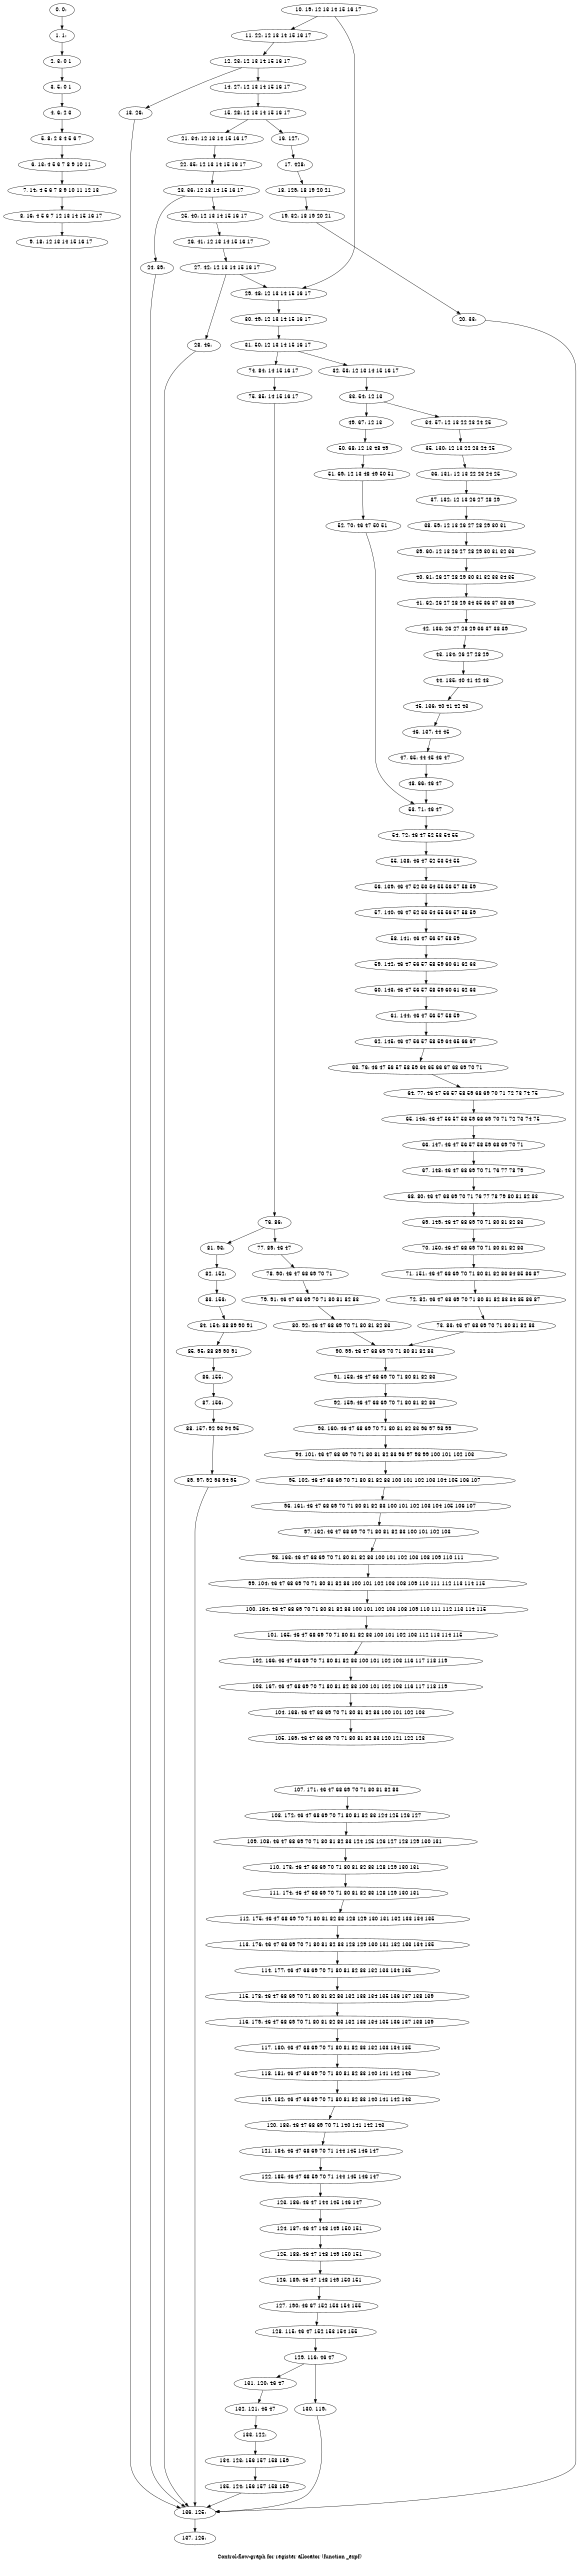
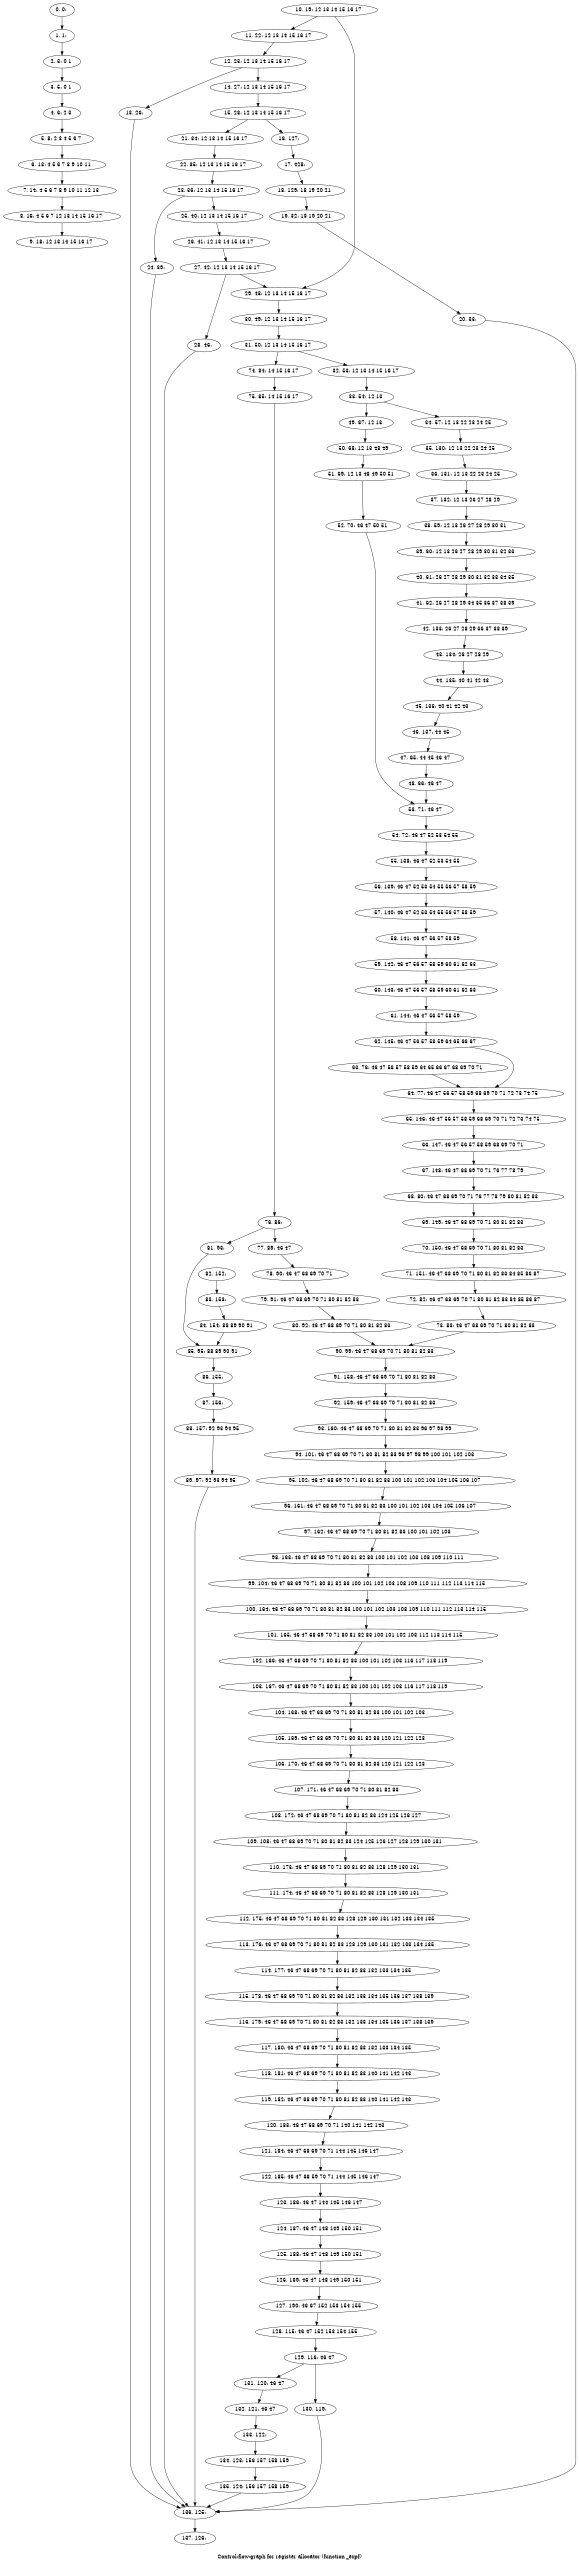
edge "62, 145: 46 47 56 57 58 59 64 65 66 67" -> "63, 76: 46 47 56 57 58 59 64 65 66 67 68 69 70 71": now "62, 145: 46 47 56 57 58 59 64 65 66 67" -> "64, 77: 46 47 56 57 58 59 68 69 70 71 72 73 74 75"
edge "81, 93:" -> "82, 152:": now "81, 93:" -> "85, 95: 88 89 90 91"
node "39, 97: 92 93 94 95": label "39, 97: 92 93 94 95" -> "89, 97: 92 93 94 95"
node "106, 170: 46 47 68 69 70 71 80 81 82 83 120 121 122 123": added
